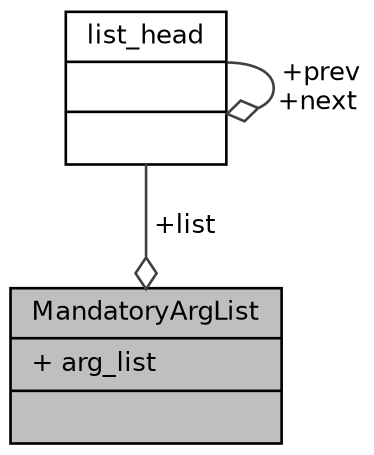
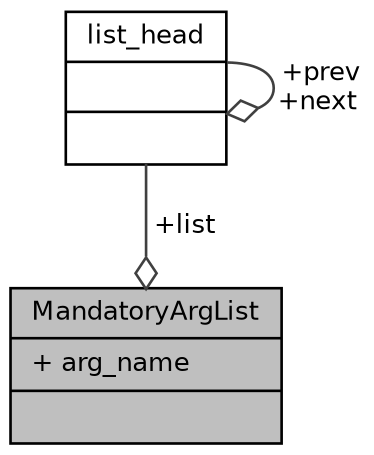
node "MandatoryArgList": text "+ arg_list" -> "+ arg_name"
